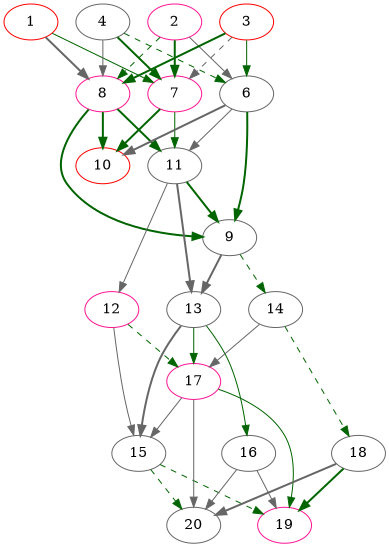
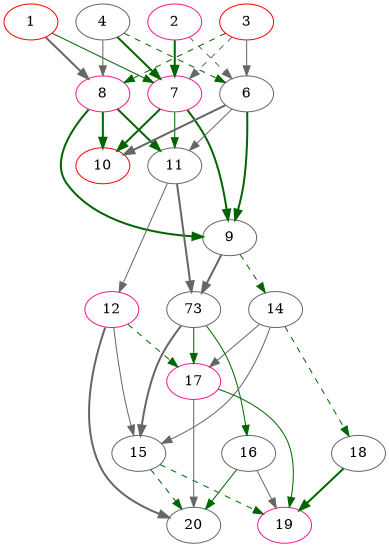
edge "2" -> "8": removed
edge "2" -> "6": style solid -> dashed
edge "3" -> "6": color darkgreen -> gray40
edge "3" -> "8": style bold -> dashed
edge "11" -> "9": now "7" -> "9"
node "13": label "13" -> "73"
edge "17" -> "15": now "14" -> "15"
edge "16" -> "20": color gray40 -> darkgreen
edge "18" -> "20": now "12" -> "20"
